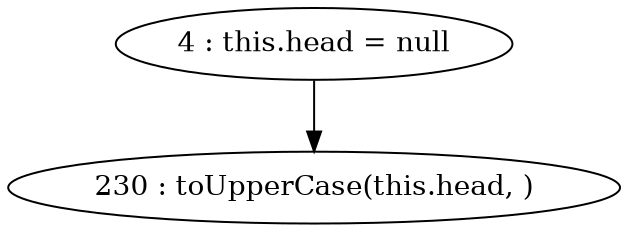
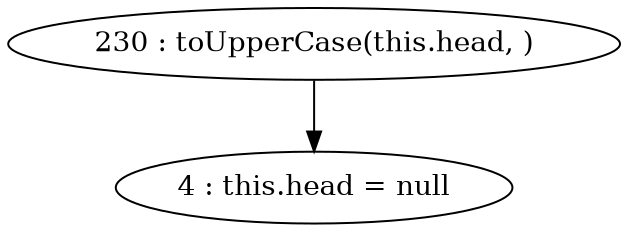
edge "4 : this.head = null" -> "230 : toUpperCase(this.head, )": reversed
